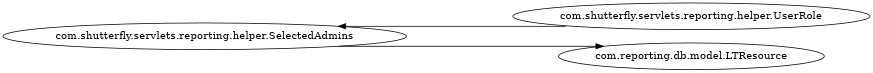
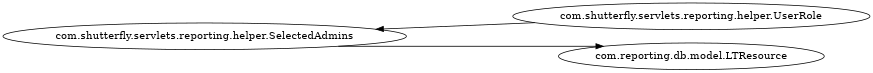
edge "com.shutterfly.servlets.reporting.helper.SelectedAdmins" -> "com.shutterfly.servlets.reporting.helper.UserRole": reversed
